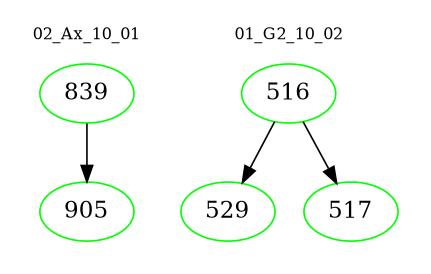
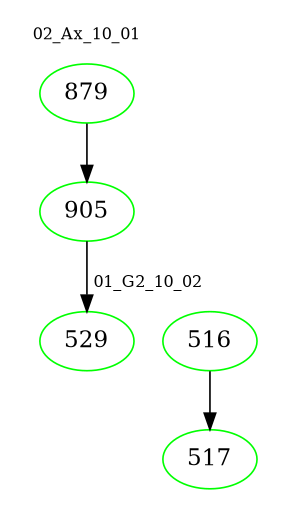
node "839": label "839" -> "879"
edge "516" -> "529": now "905" -> "529"
